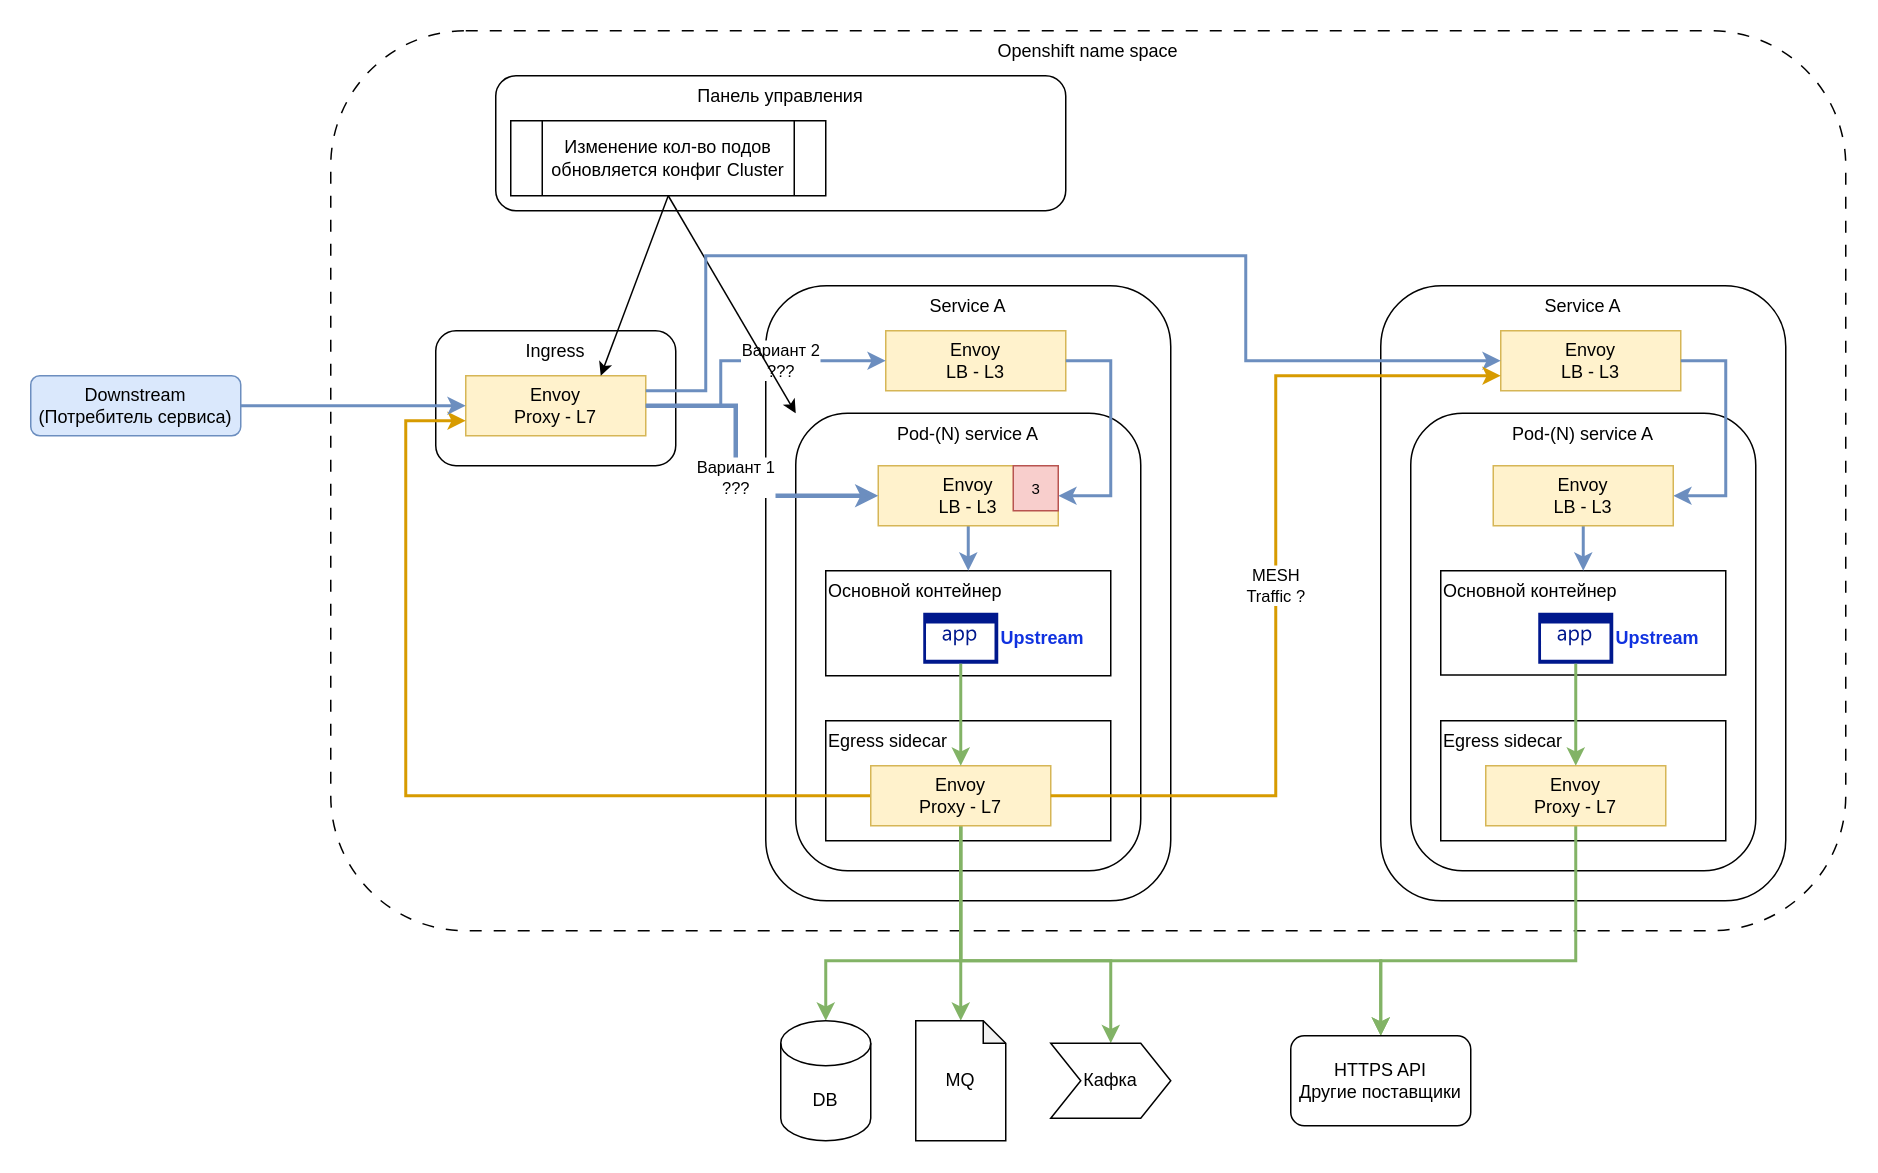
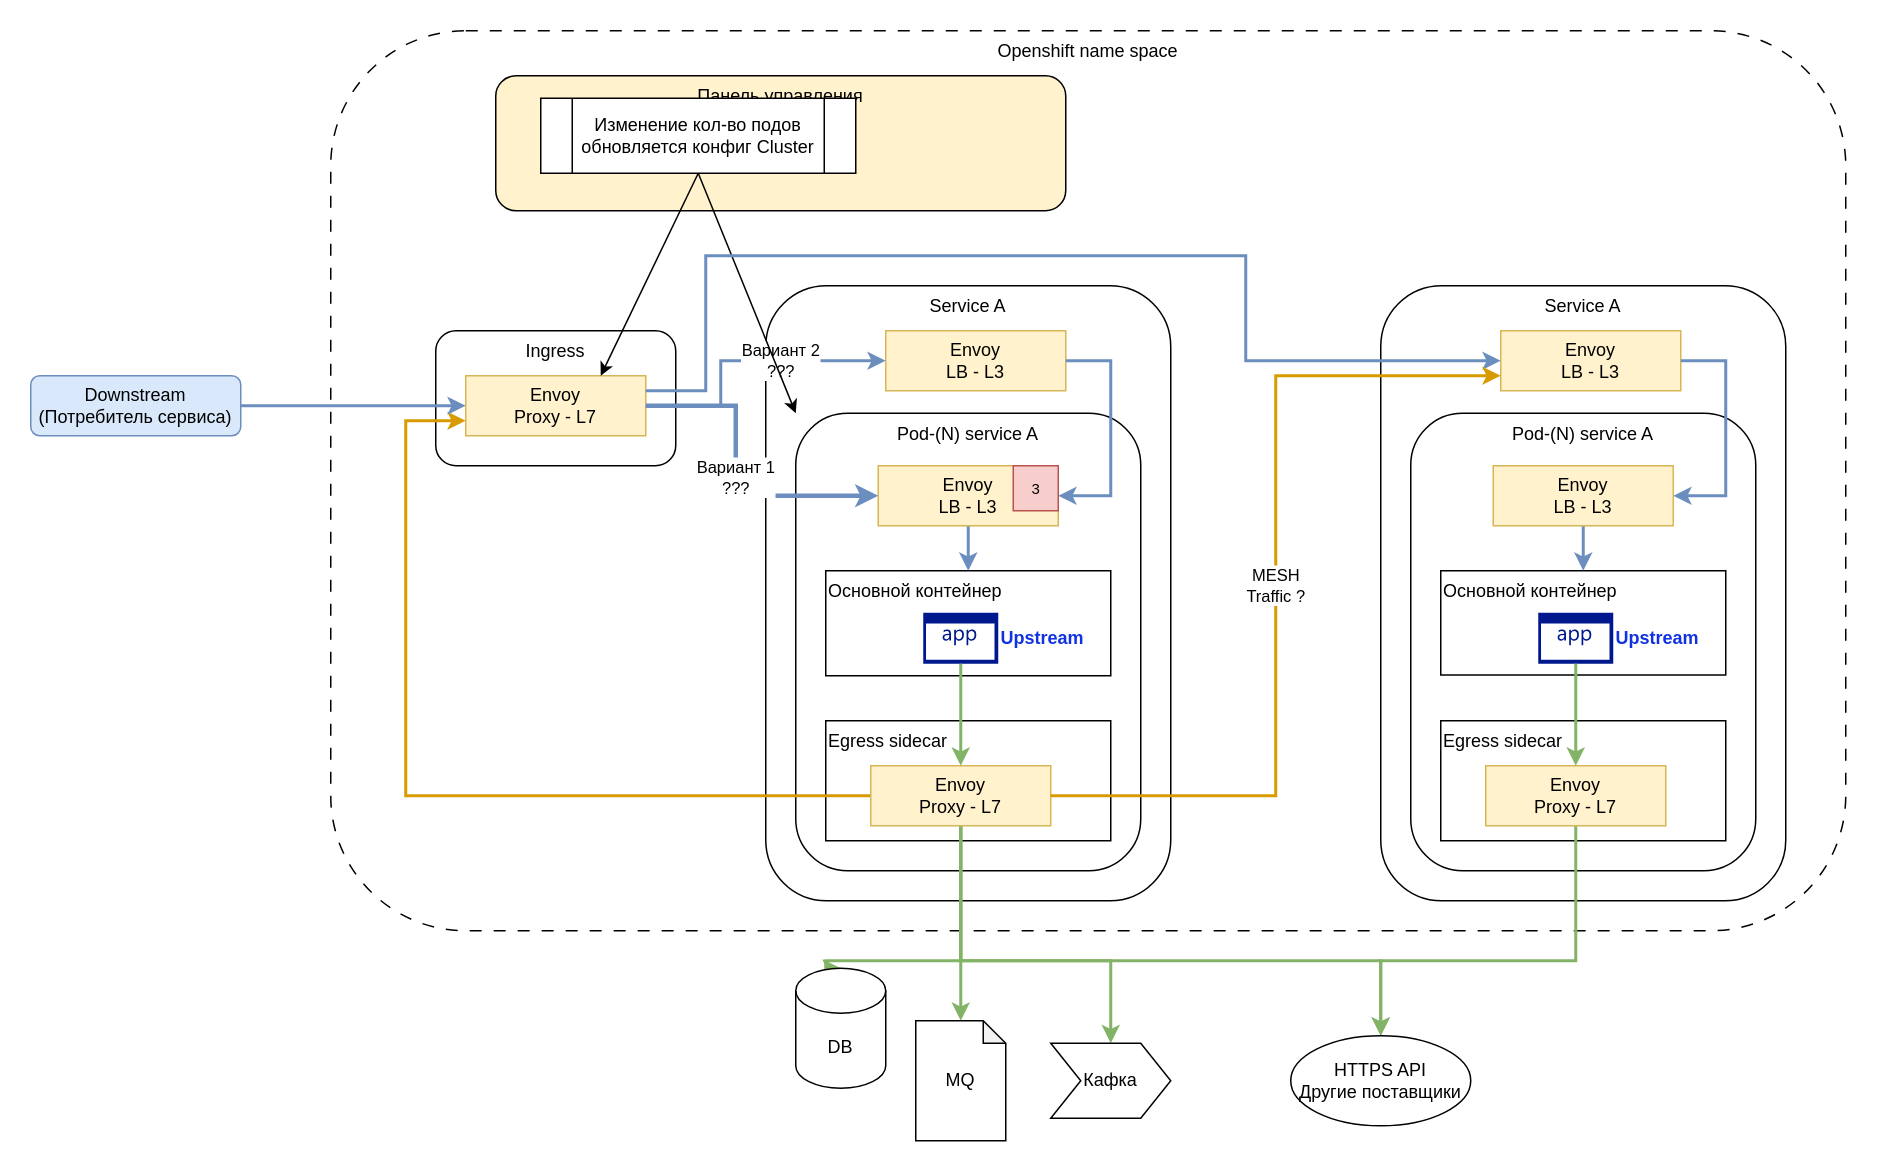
node "Панель управления": fillcolor #ffffff -> #fff2cc
node "Изменение кол-во подов обновляется конфиг Cluster": moved (668, 158) -> (698, 136)
node "DB": moved (826, 1081) -> (841, 1028)
node "HTTPS API Другие поставщики": shape rounded rectangle -> ellipse
